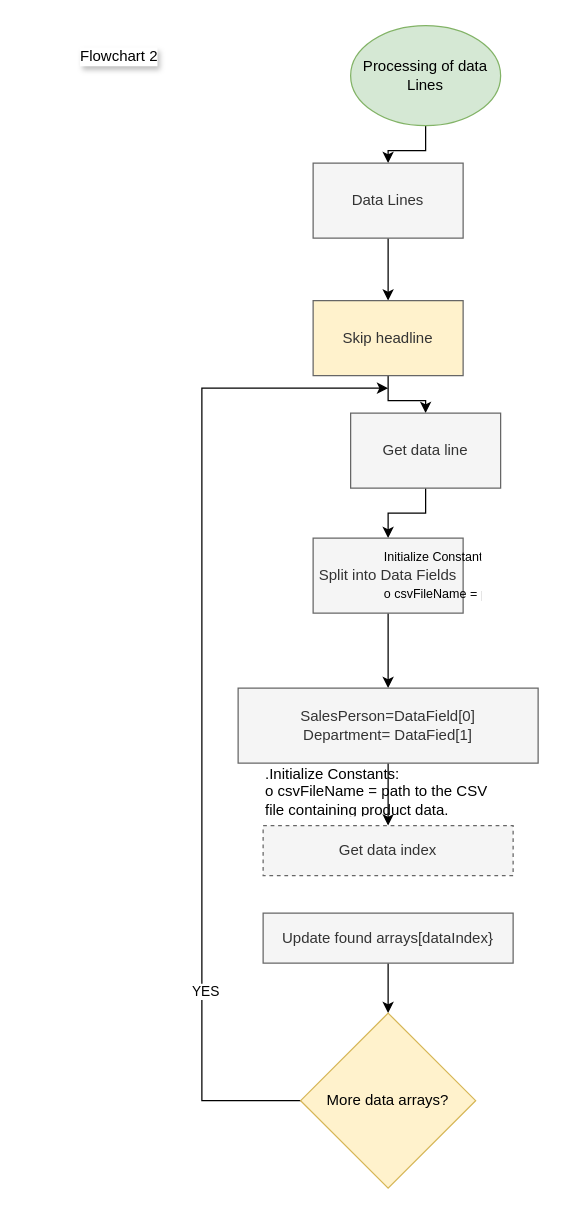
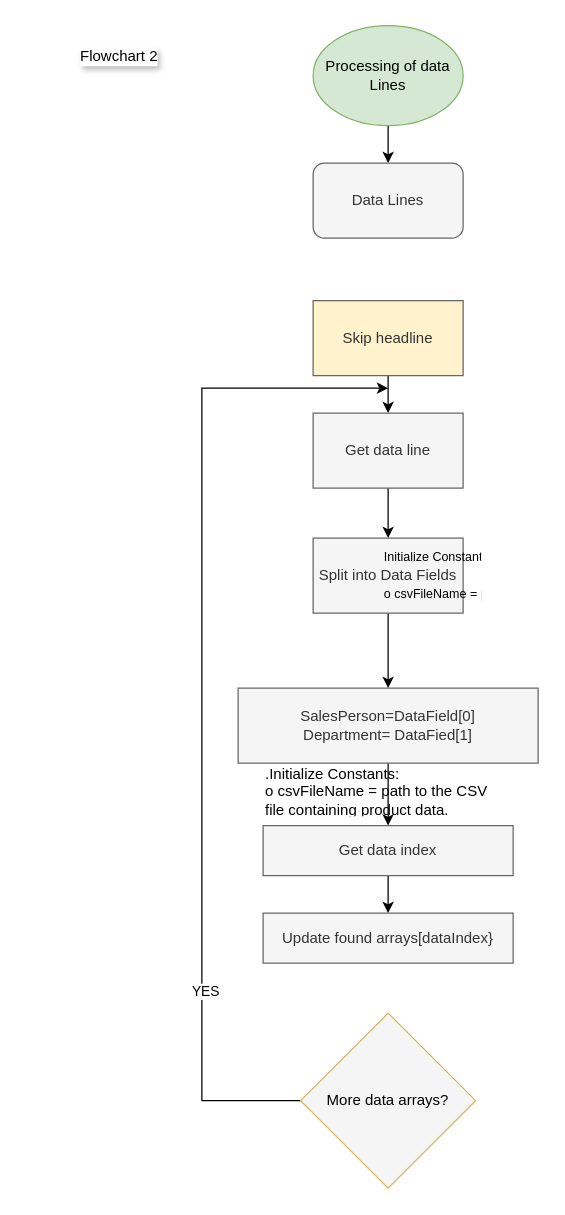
node "Processing of data Lines": moved (426, 76) -> (388, 76)
node "Data Lines": shape rectangle -> rounded rectangle
edge "Data Lines" -> "Skip headline": removed
node "Get data line": moved (426, 451) -> (388, 451)
node "Get data index": style dashed -> solid
edge "Get data index" -> "Update found arrays[dataIndex}": added
edge "Update found arrays[dataIndex}" -> "More data arrays?": removed
node "More data arrays?": fillcolor #fff2cc -> #f5f5f5
